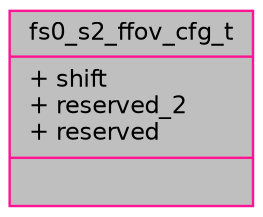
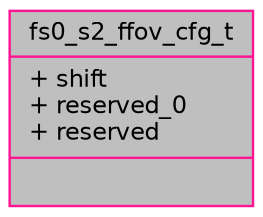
node "fs0_s2_ffov_cfg_t": text "+ reserved_2" -> "+ reserved_0"
